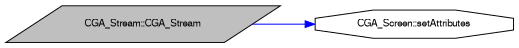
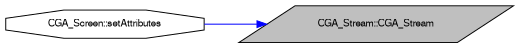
edge "CGA_Stream::CGA_Stream" -> "CGA_Screen::setAttributes": reversed
